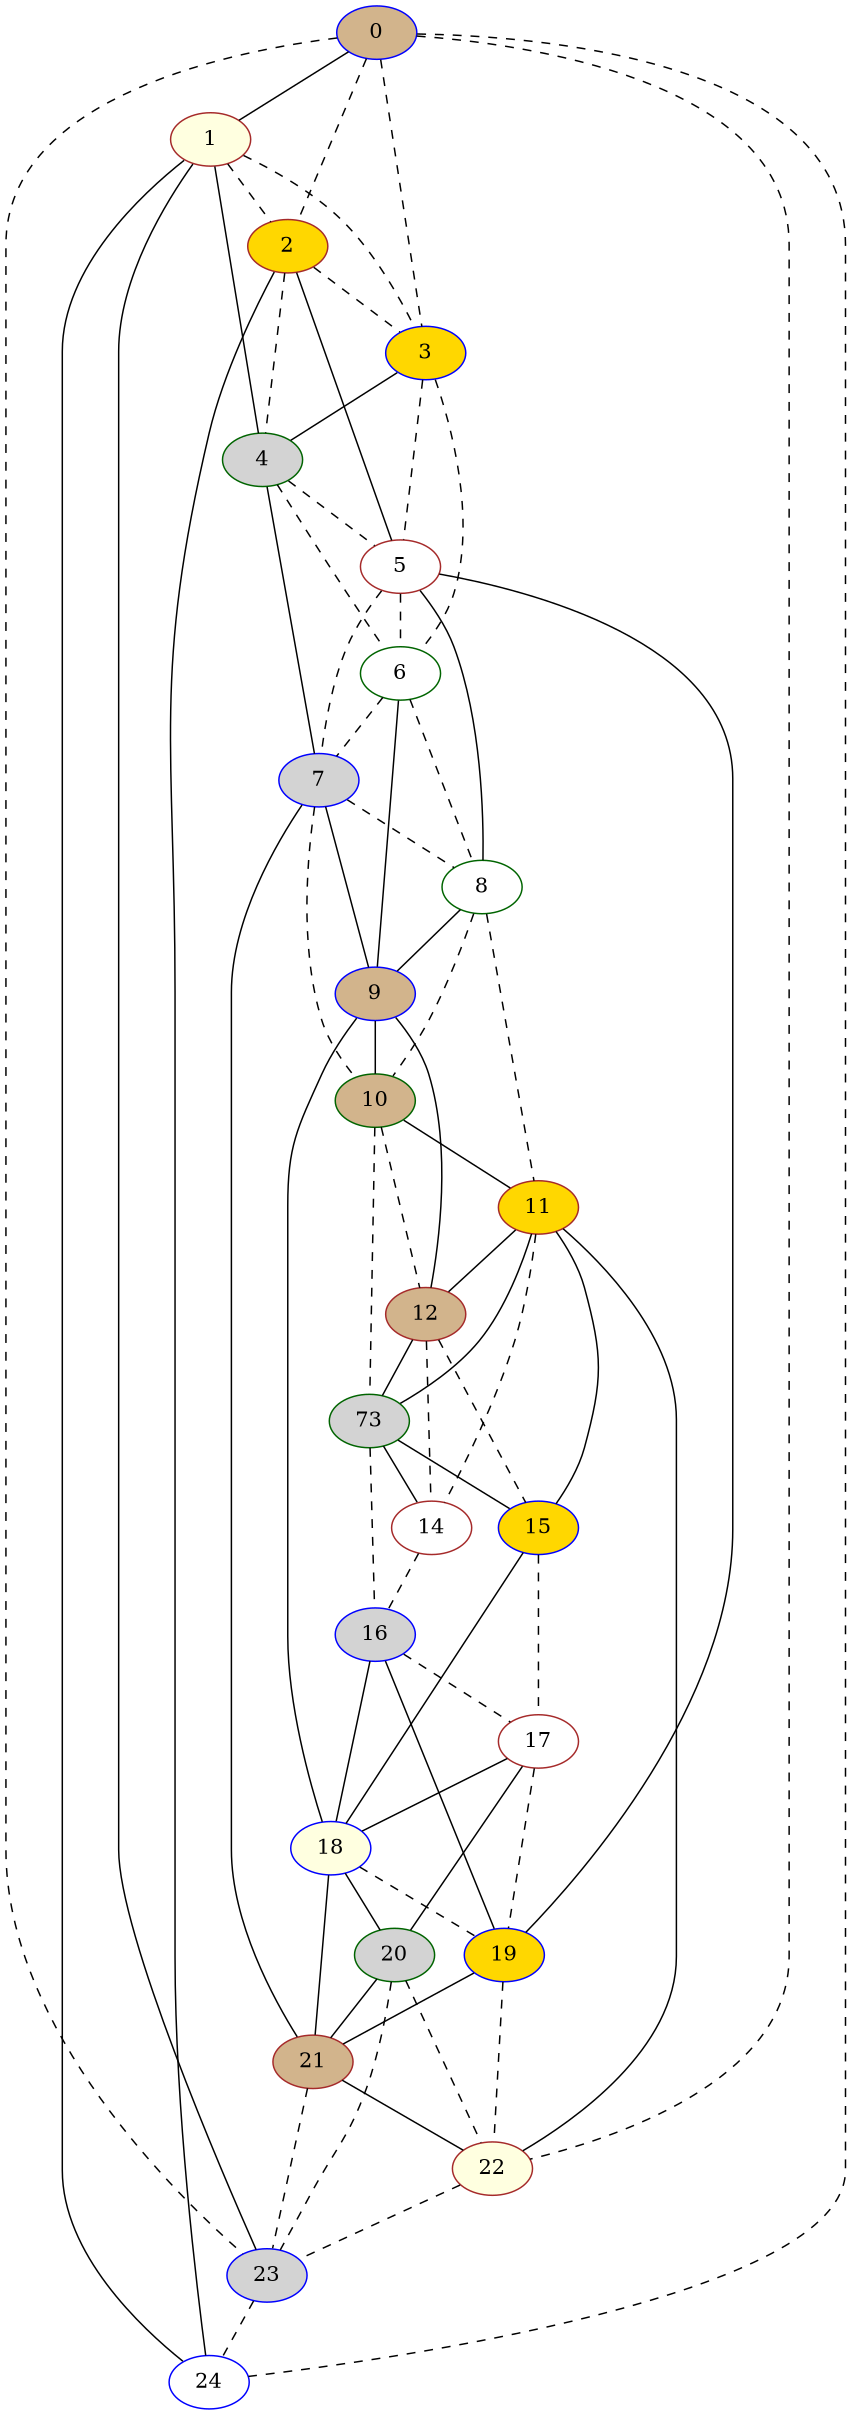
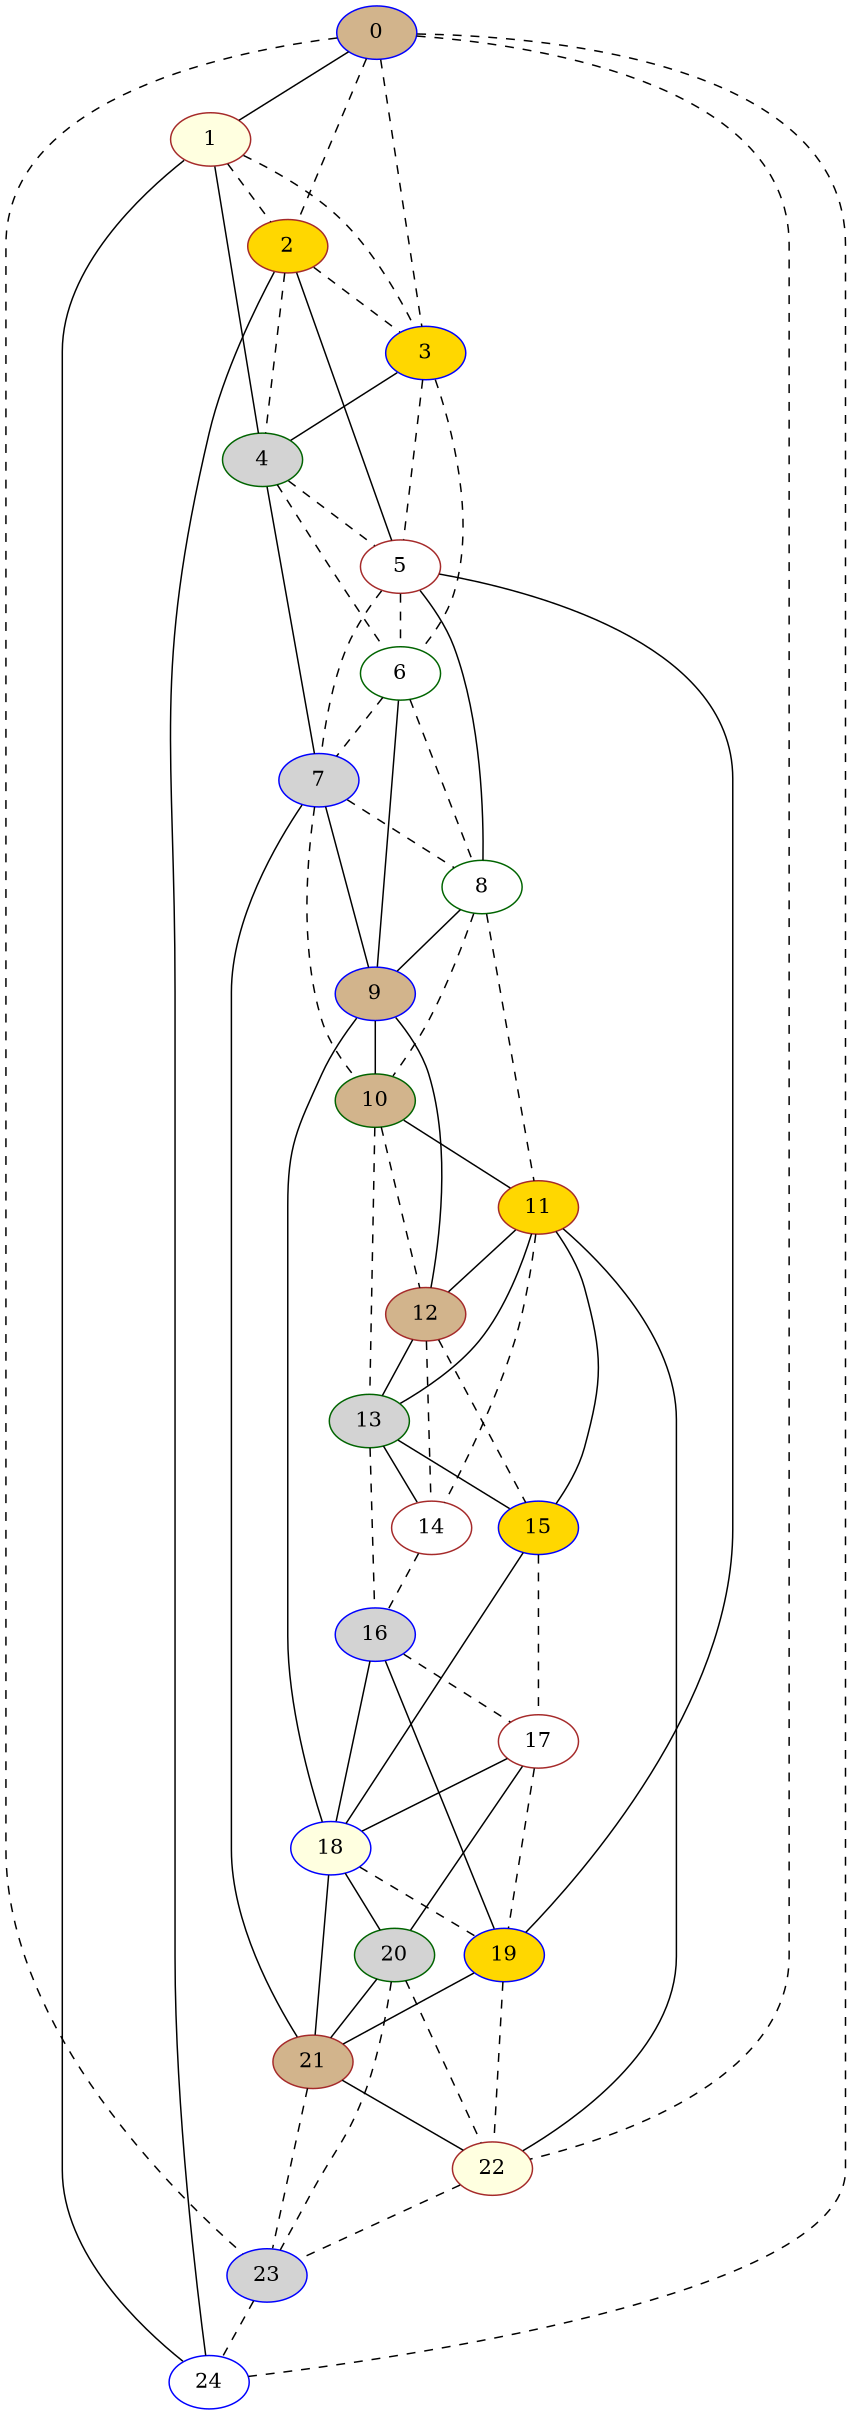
edge "1" -- "23": removed
node "73": label "73" -> "13"
